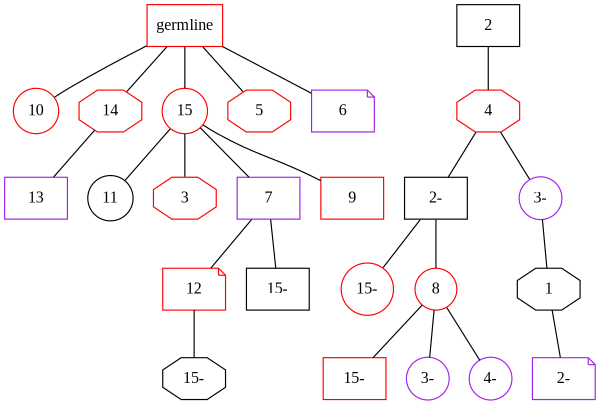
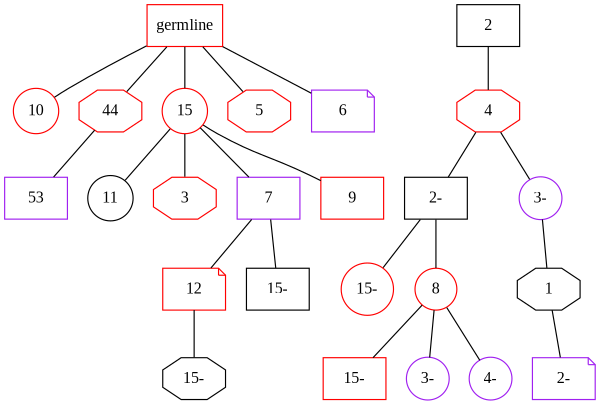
node "14": label "14" -> "44"
node "13": label "13" -> "53"
